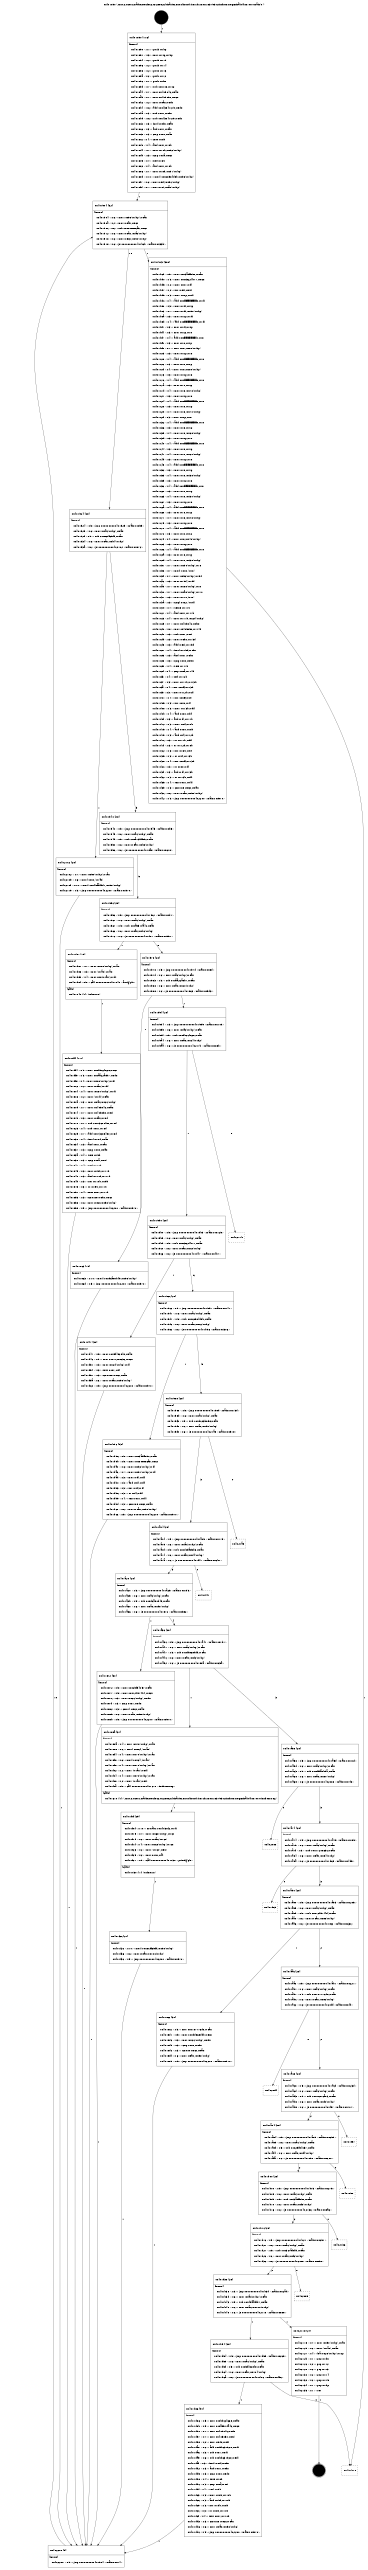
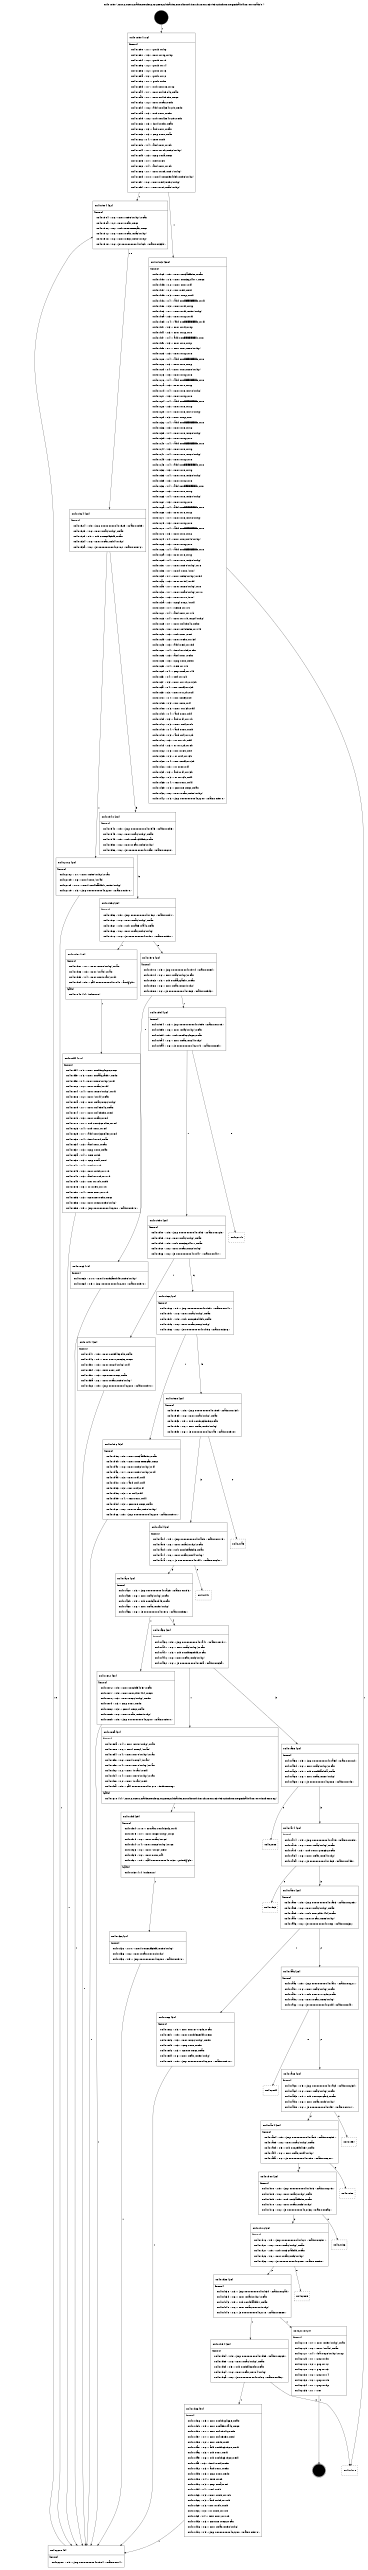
edge "0x401904 [32]" -> "0x401bcb [380]": now "0x401890 [116]" -> "0x401bcb [380]"
